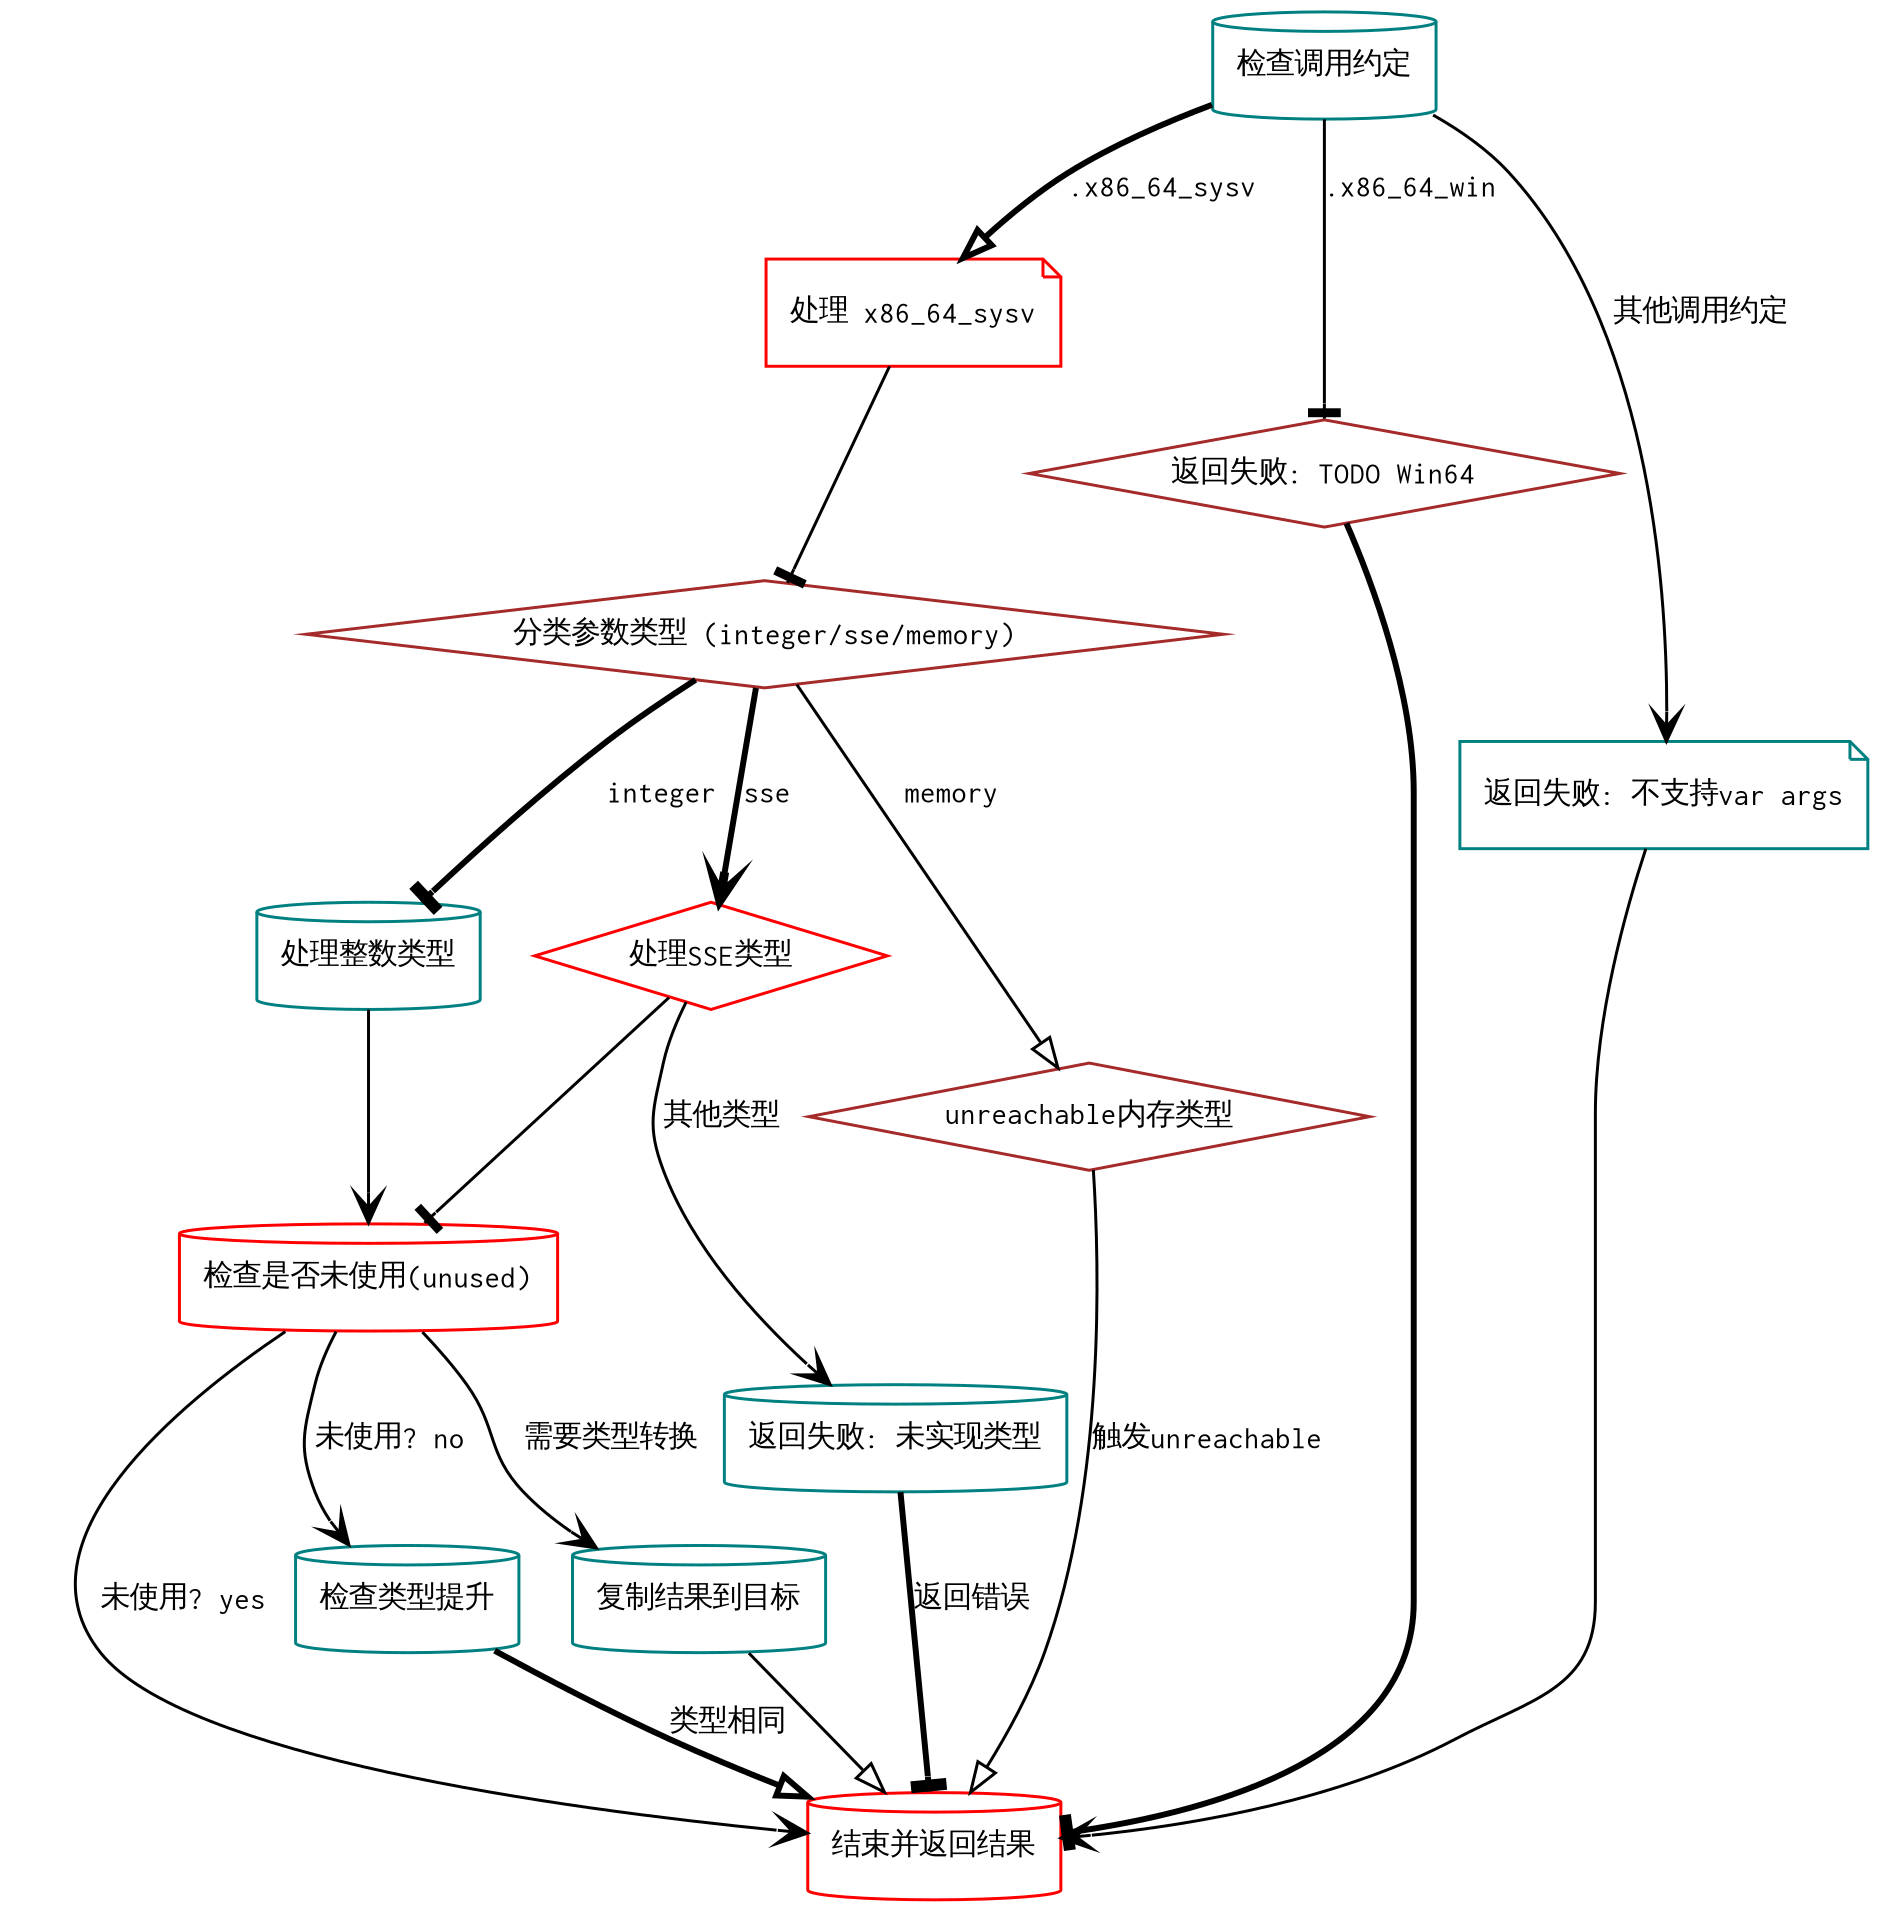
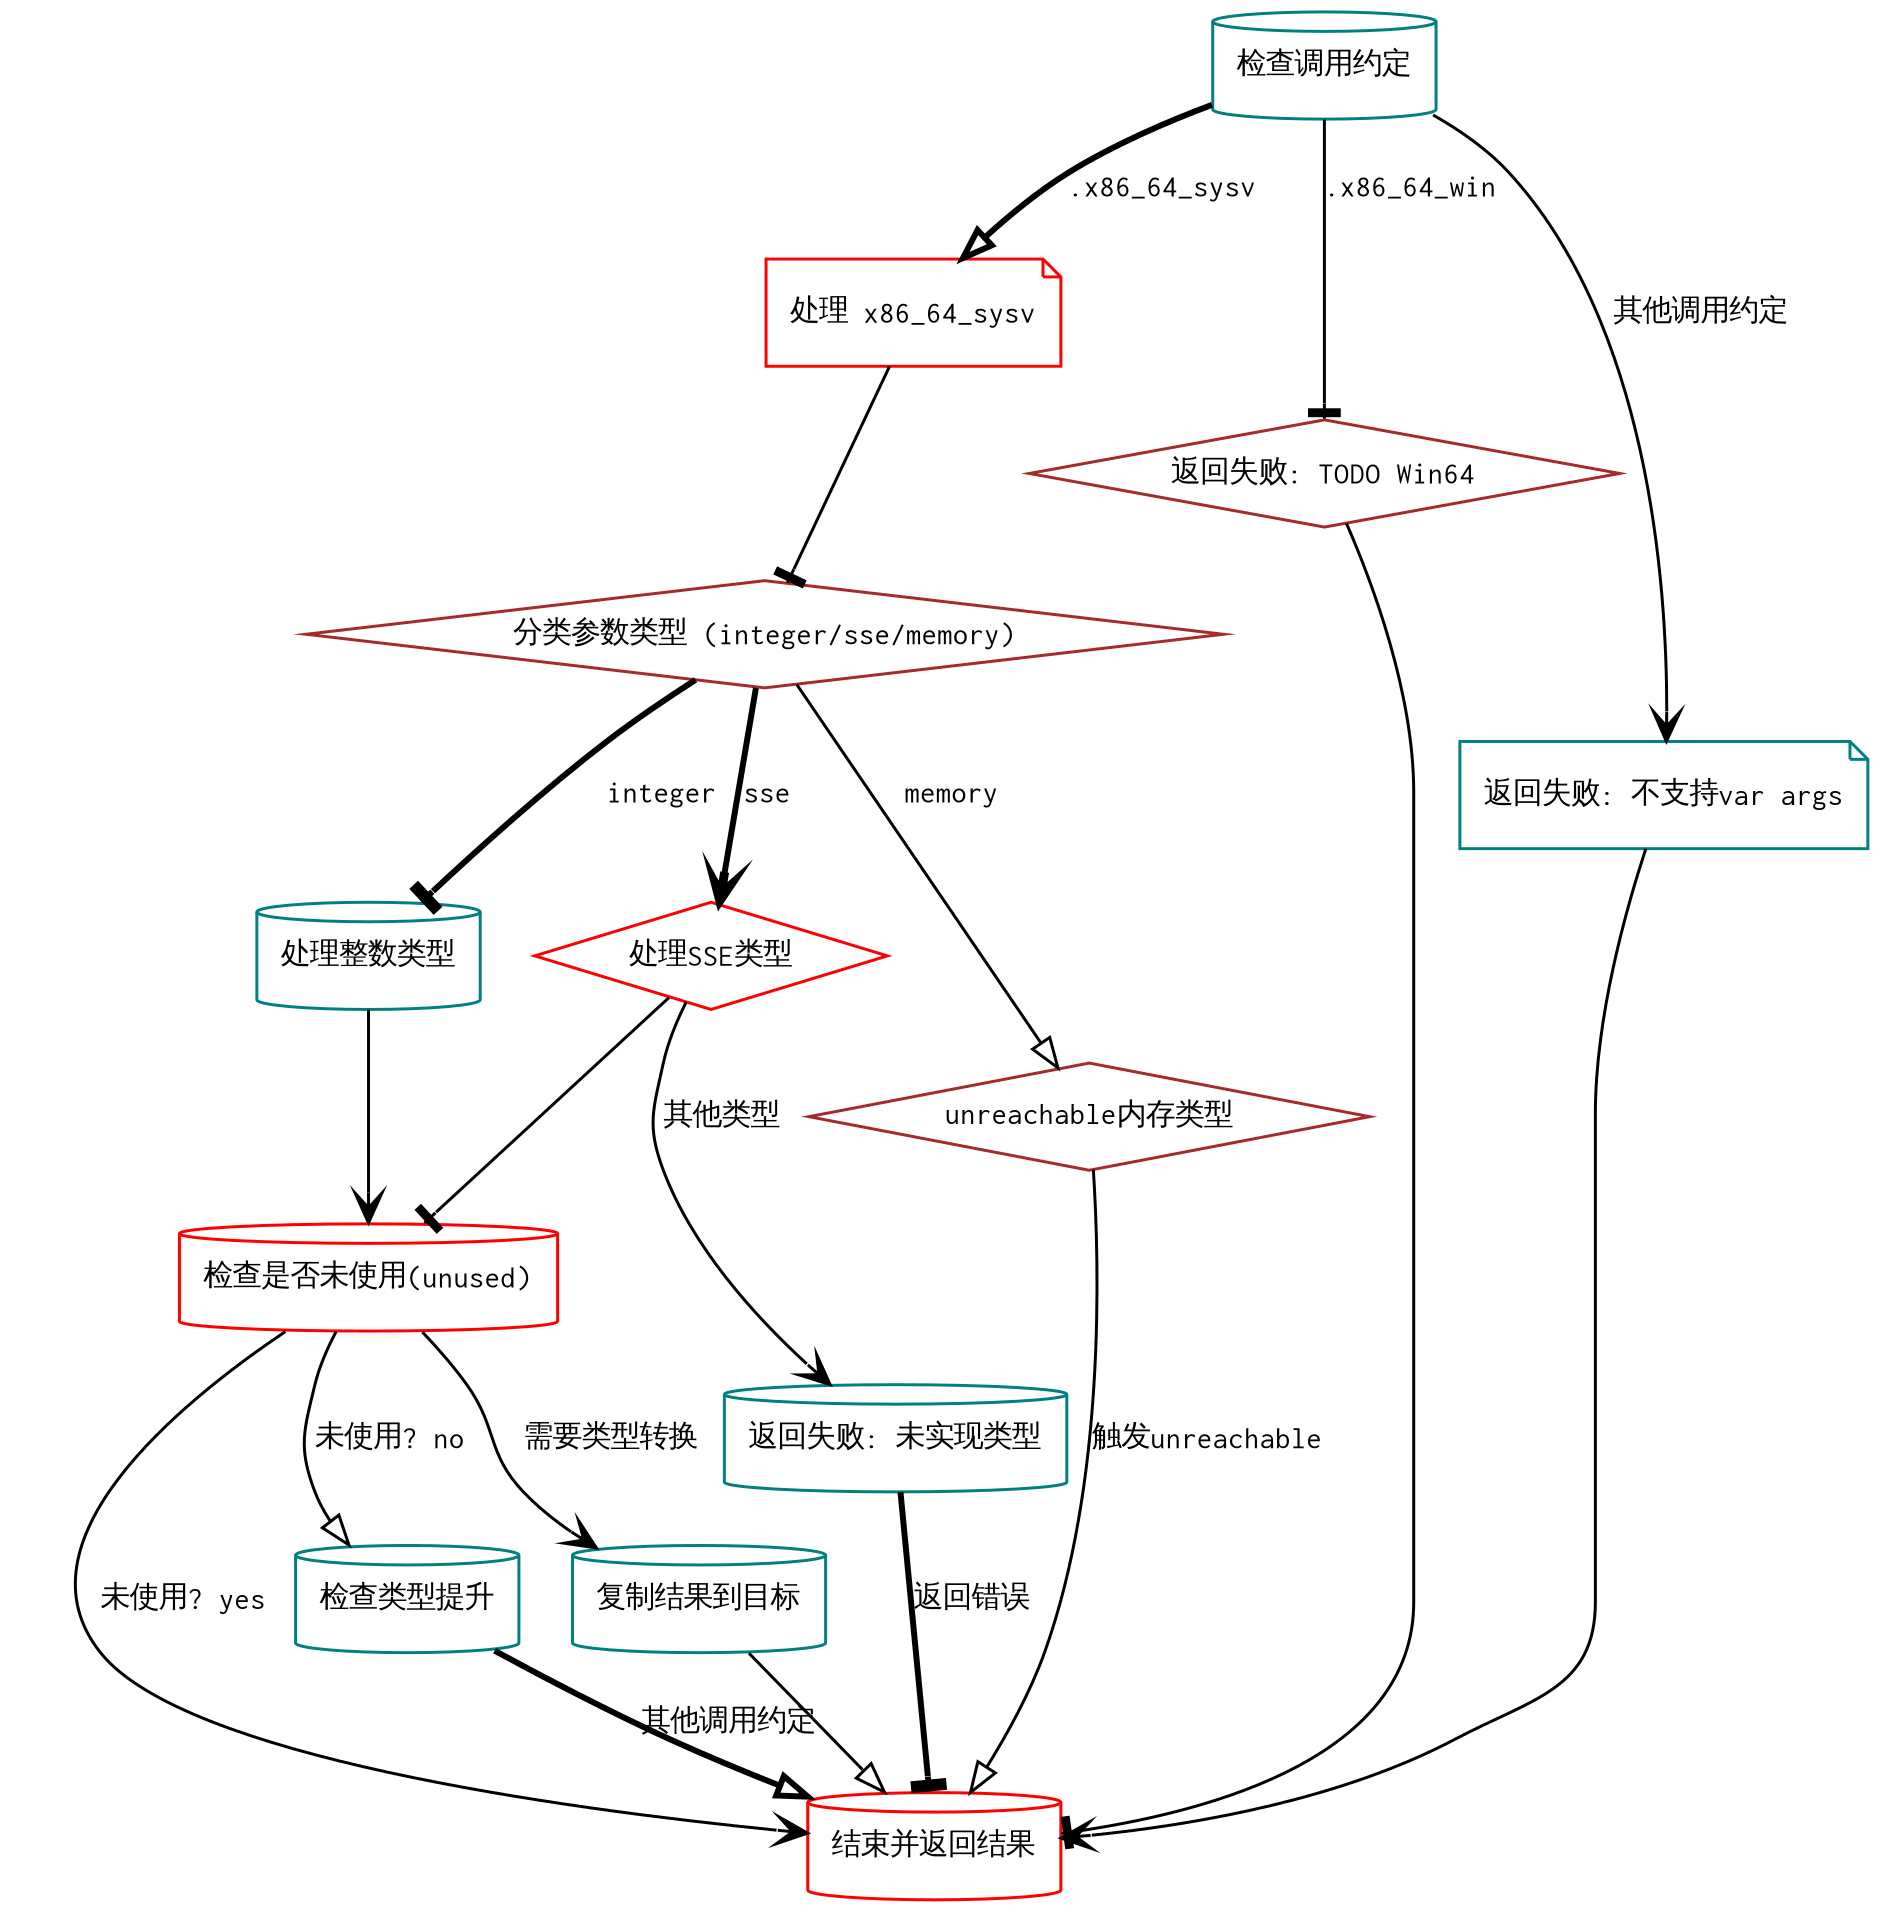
edge "返回失败: TODO Win64" -> "结束并返回结果": style bold -> solid
edge "检查是否未使用(unused)" -> "检查类型提升": arrowhead vee -> onormal
edge "检查类型提升" -> "结束并返回结果": label "类型相同" -> "其他调用约定"
